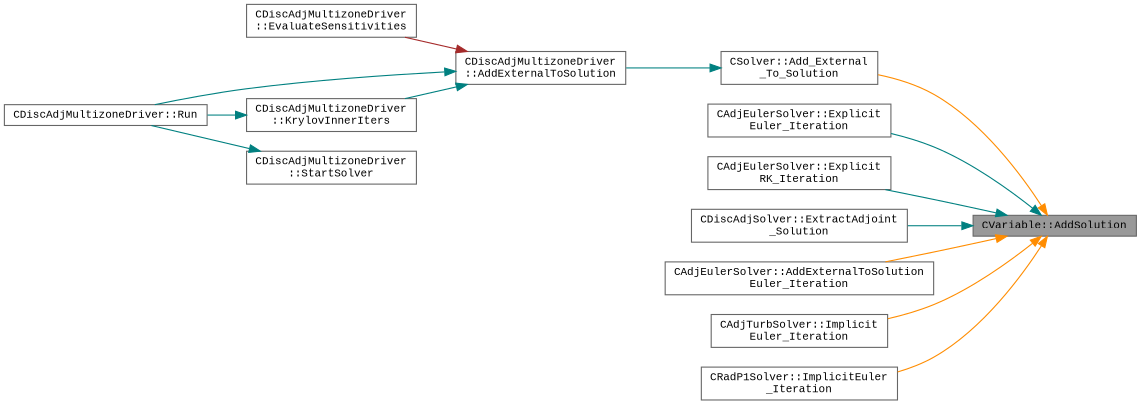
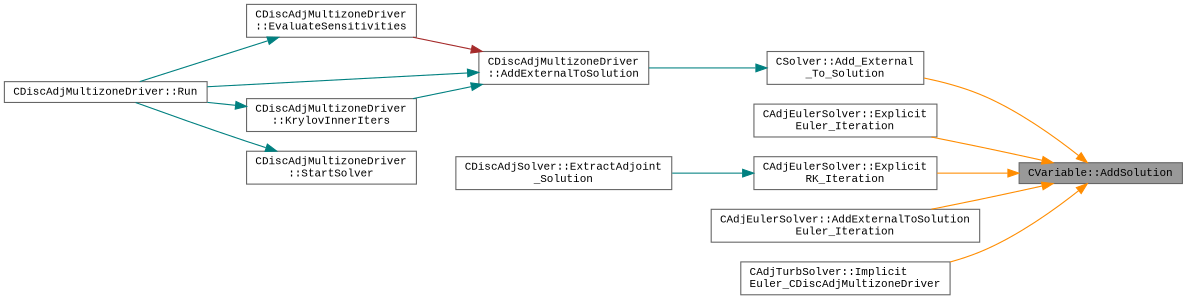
edge "CDiscAdjMultizoneDriver::Run" -> "CDiscAdjMultizoneDriver ::EvaluateSensitivities": added
edge "CAdjEulerSolver::Explicit Euler_Iteration" -> "CVariable::AddSolution": color teal -> darkorange
edge "CAdjEulerSolver::Explicit RK_Iteration" -> "CVariable::AddSolution": color teal -> darkorange
edge "CDiscAdjSolver::ExtractAdjoint _Solution" -> "CVariable::AddSolution": now "CDiscAdjSolver::ExtractAdjoint _Solution" -> "CAdjEulerSolver::Explicit RK_Iteration"
node "CAdjTurbSolver::Implicit Euler_Iteration": label "CAdjTurbSolver::Implicit Euler_Iteration" -> "CAdjTurbSolver::Implicit Euler_CDiscAdjMultizoneDriver"
node "CRadP1Solver::ImplicitEuler _Iteration": removed
